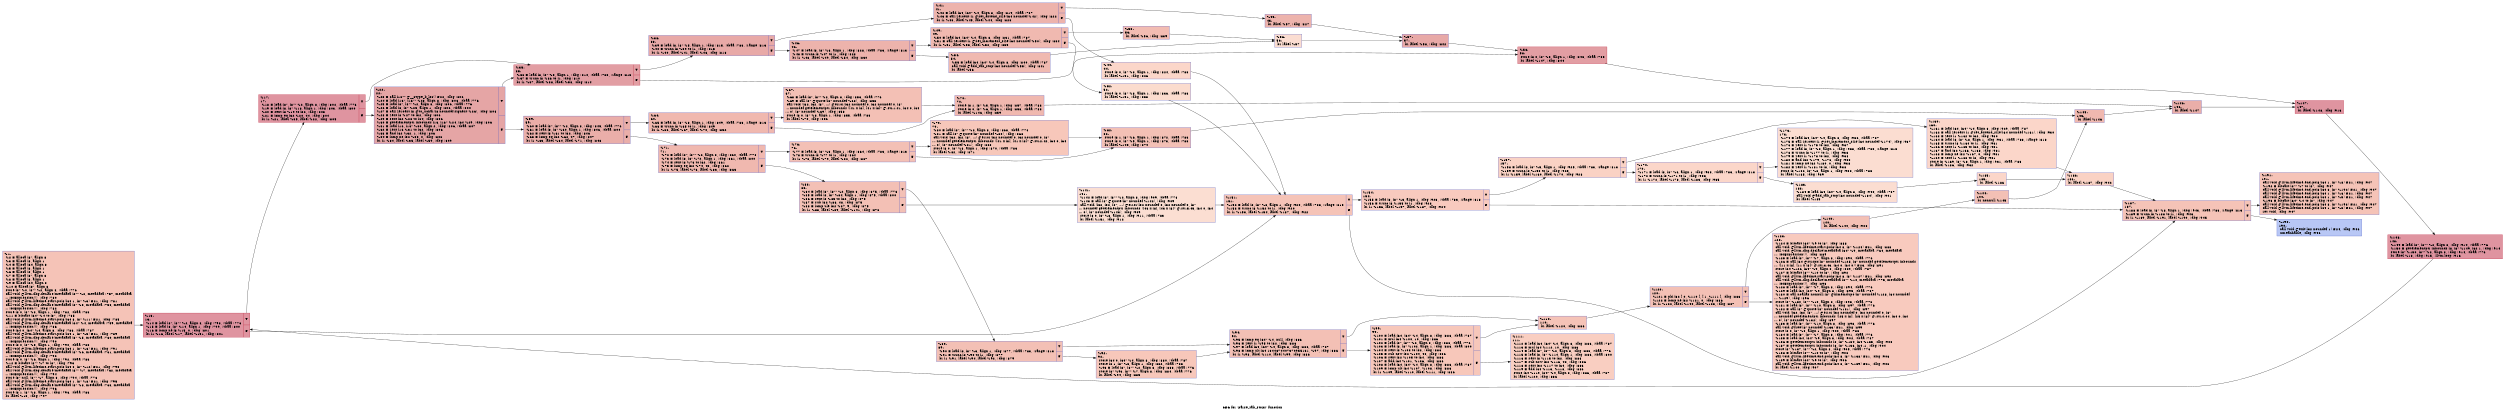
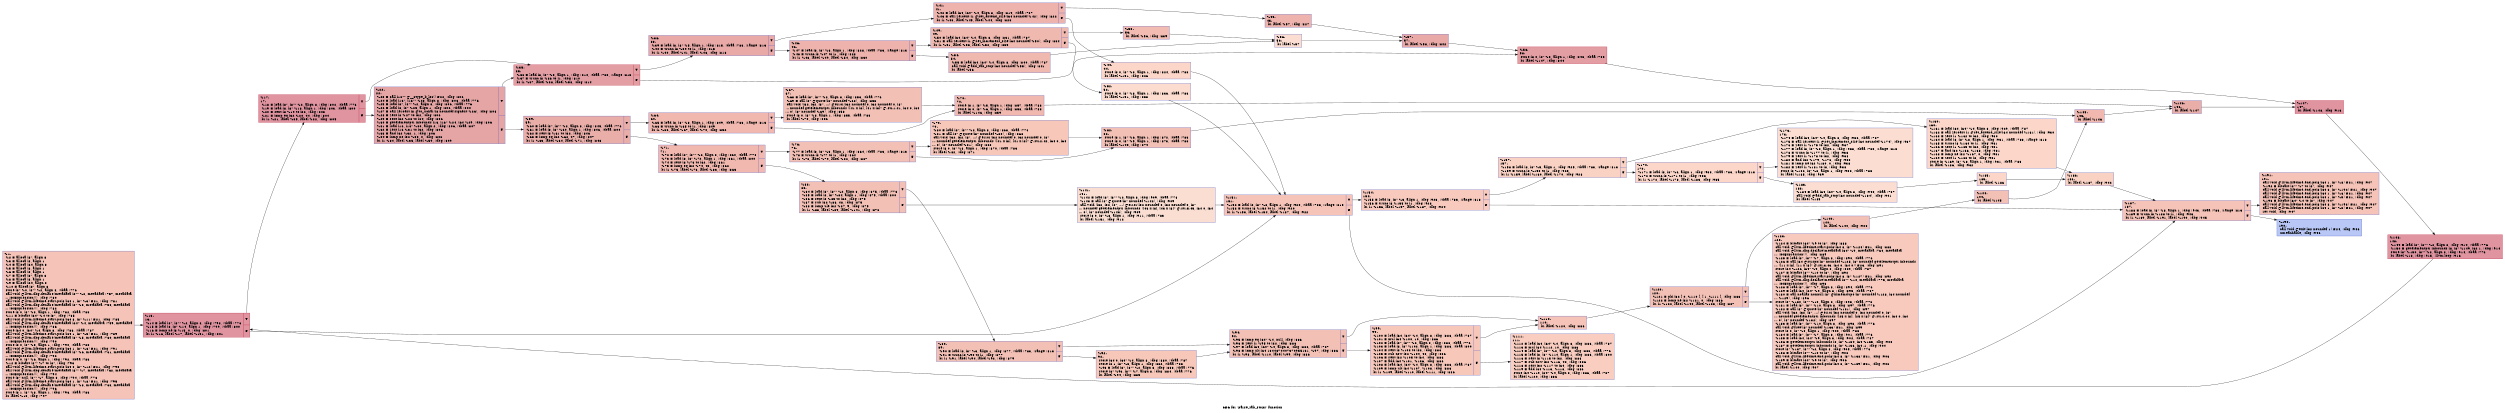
node "%144:": text "br nonnull %145" -> "br label %145"
